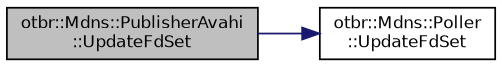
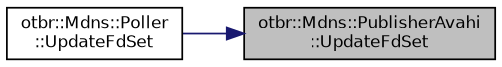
edge "otbr::Mdns::PublisherAvahi ::UpdateFdSet" -> "otbr::Mdns::Poller ::UpdateFdSet": reversed
